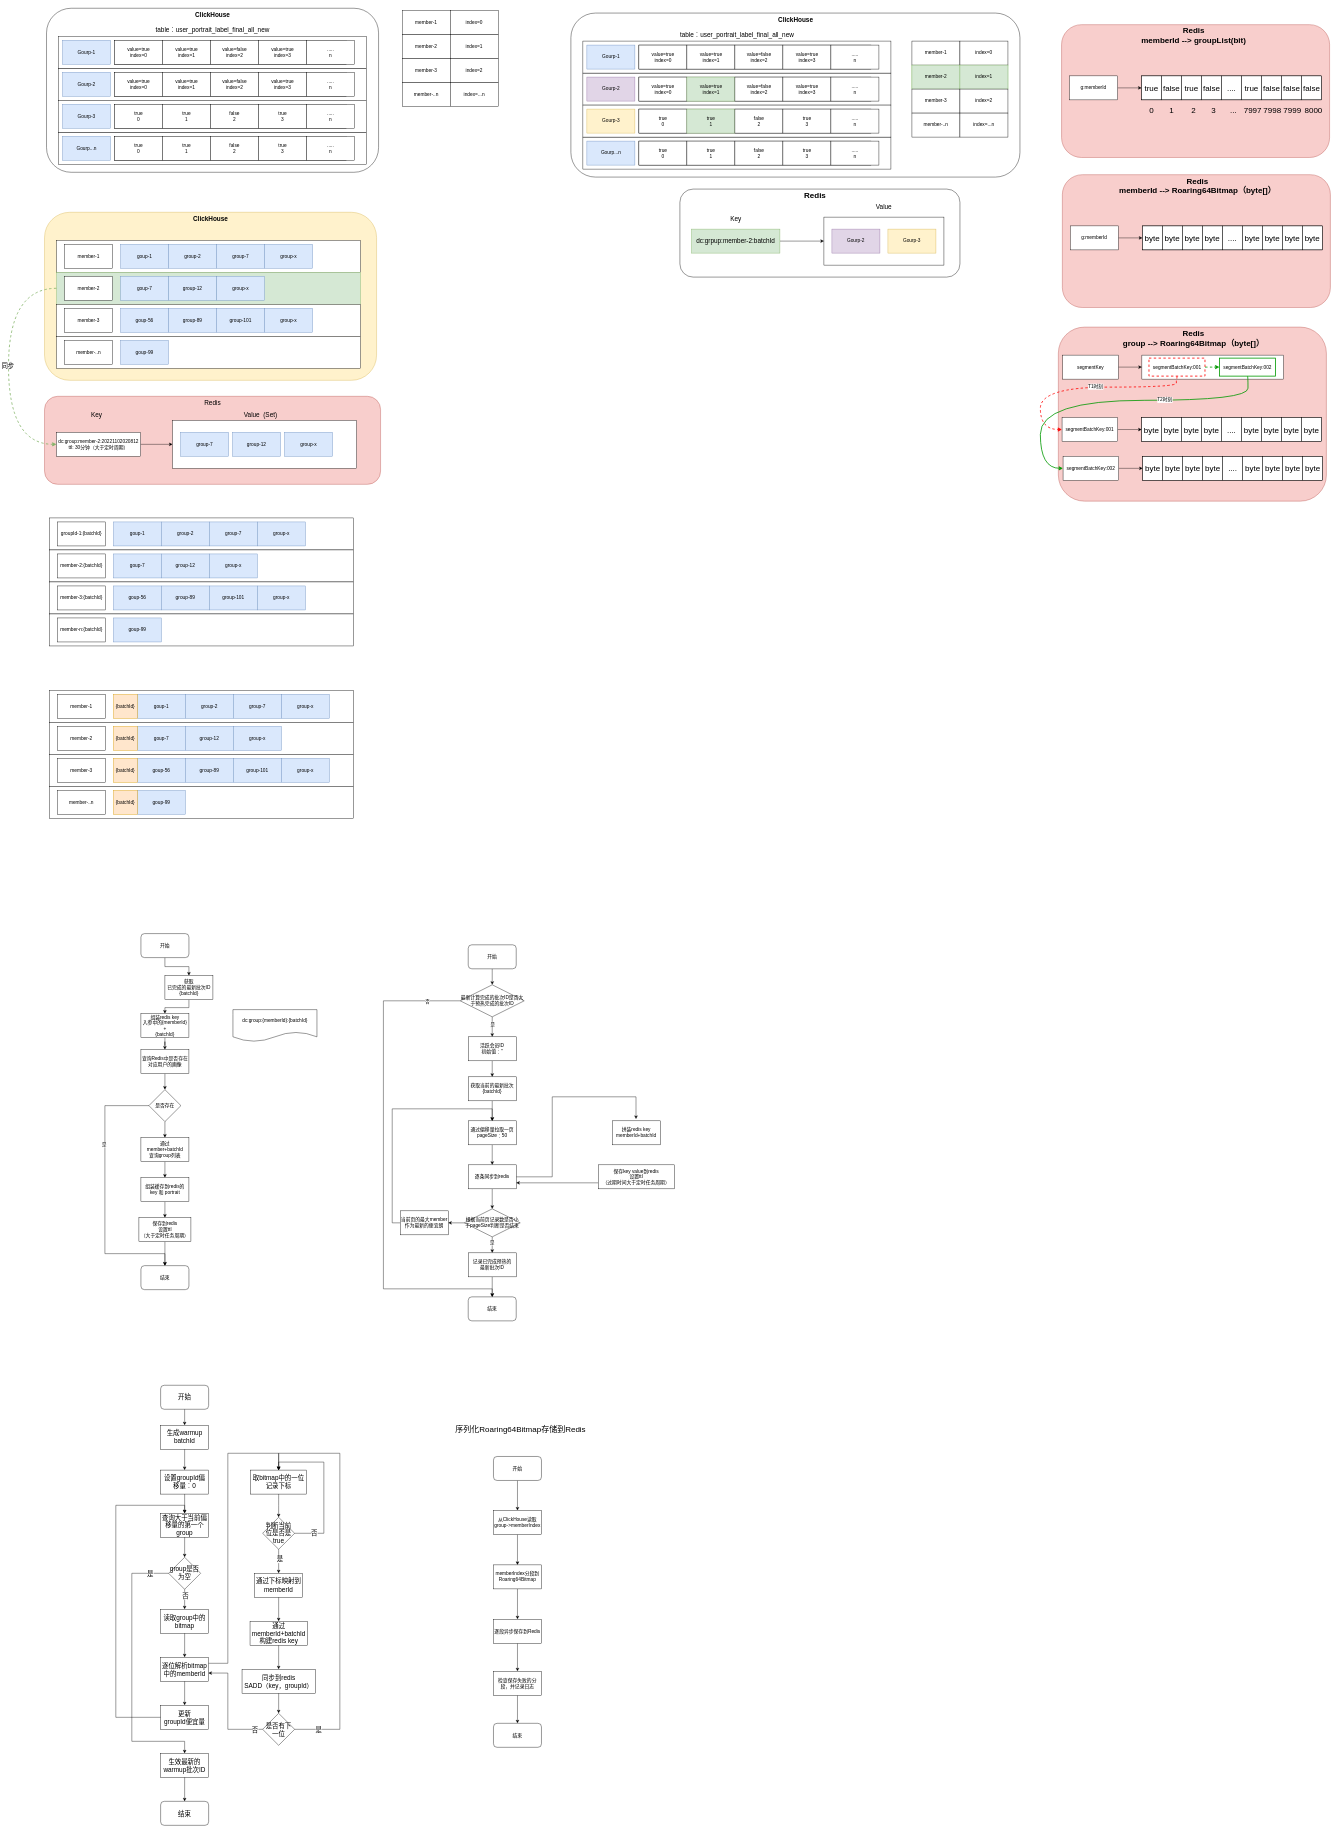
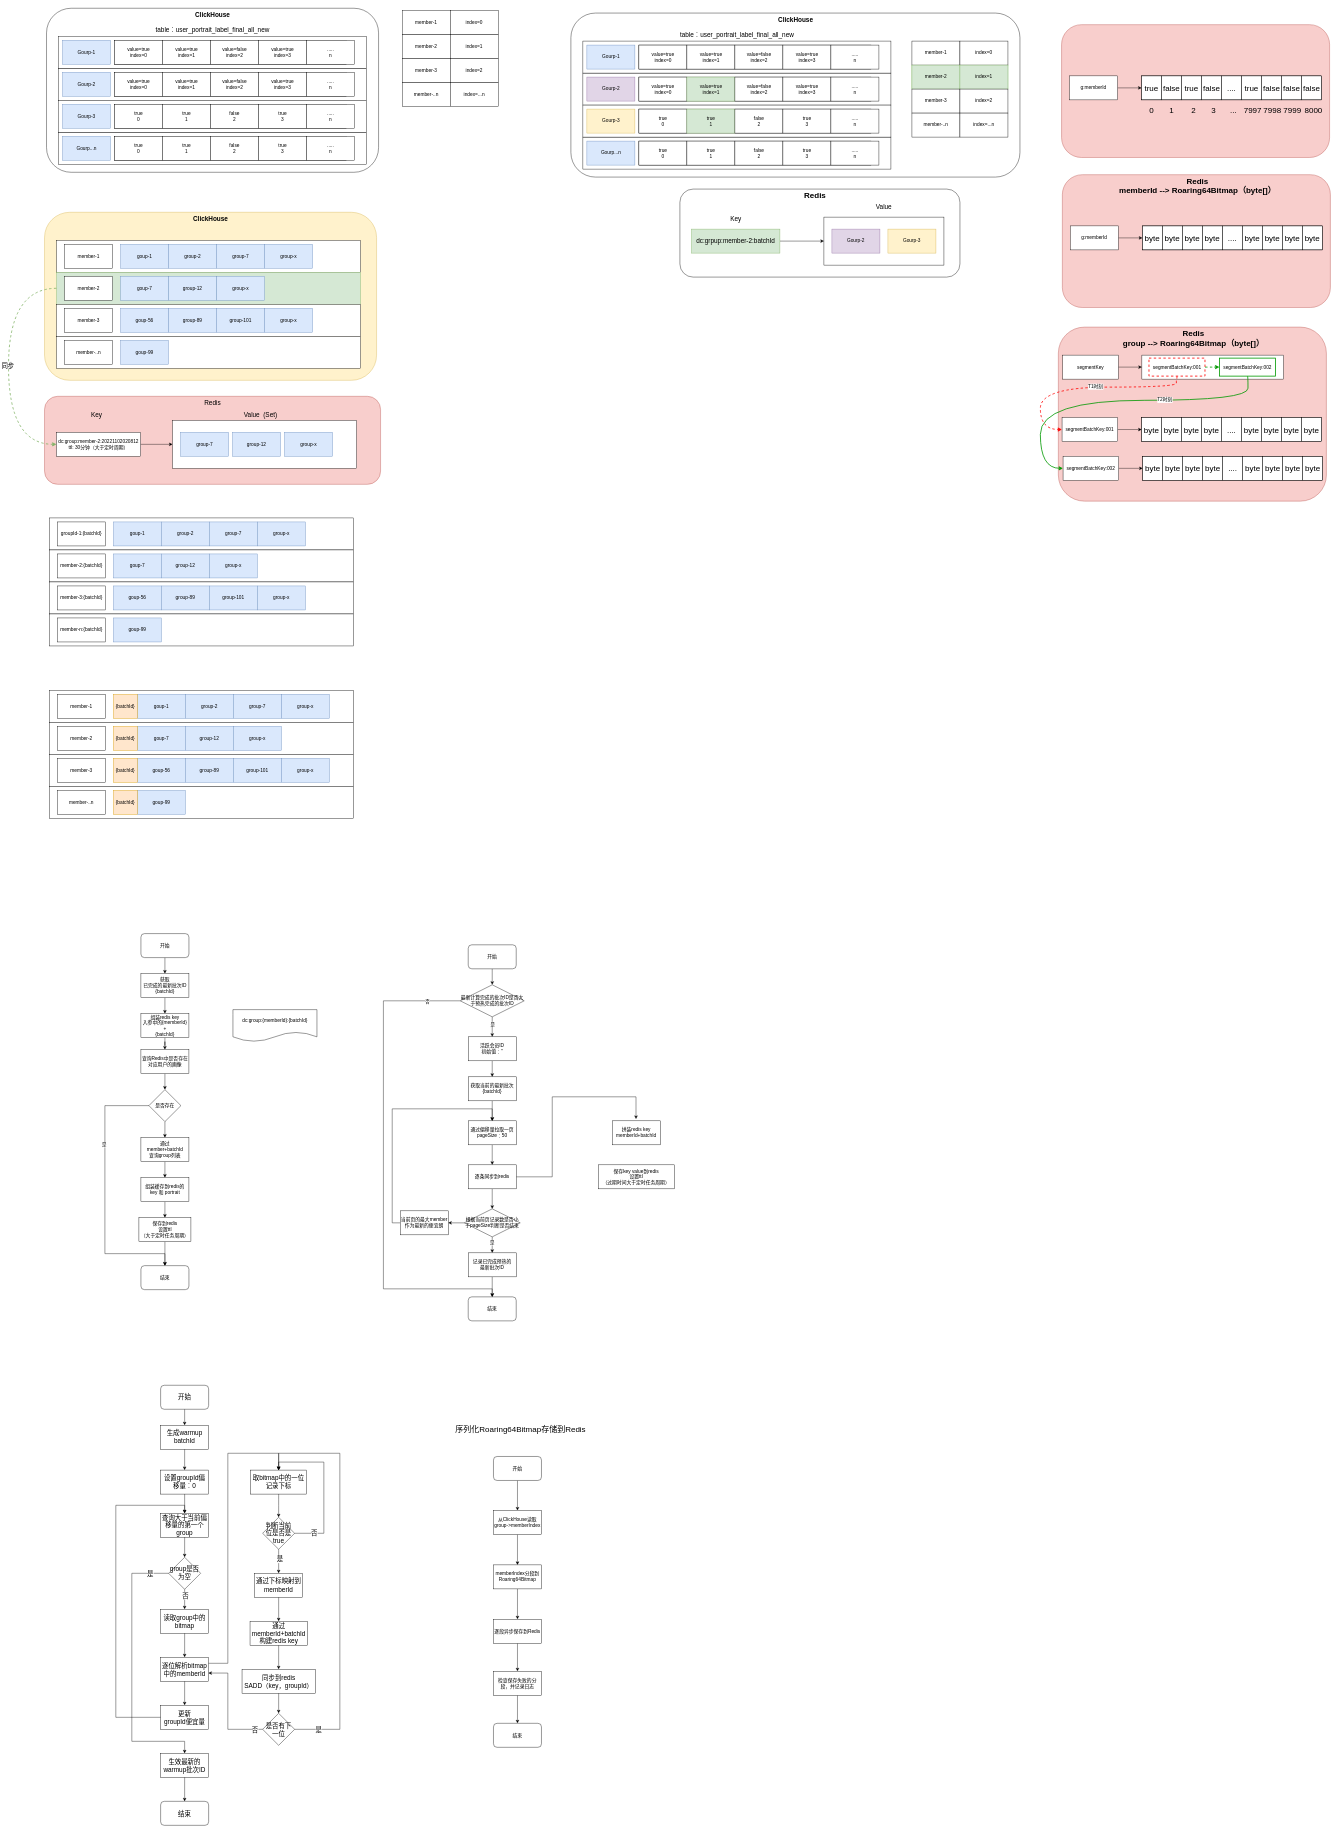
node "Redis memberId --> groupList(bit)": removed
node "获取 已完成的最新批次ID {batchId}": moved (189, 987) -> (165, 985)
edge "保存key value到redis 设置ttl （过期时间大于定时任务周期）" -> "逐条同步到redis": removed
